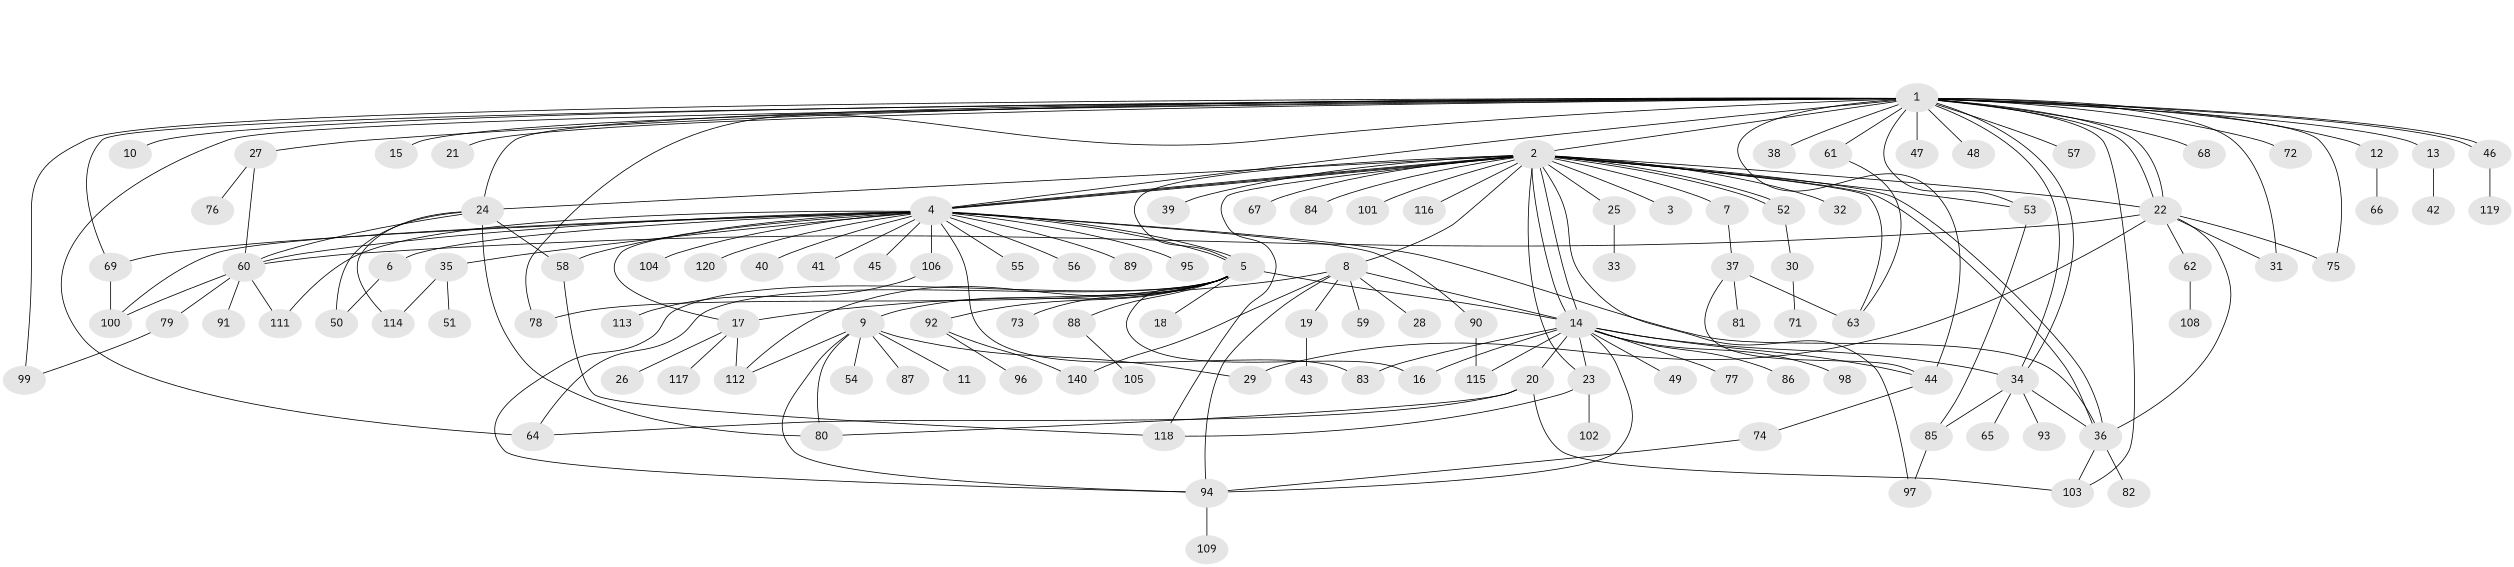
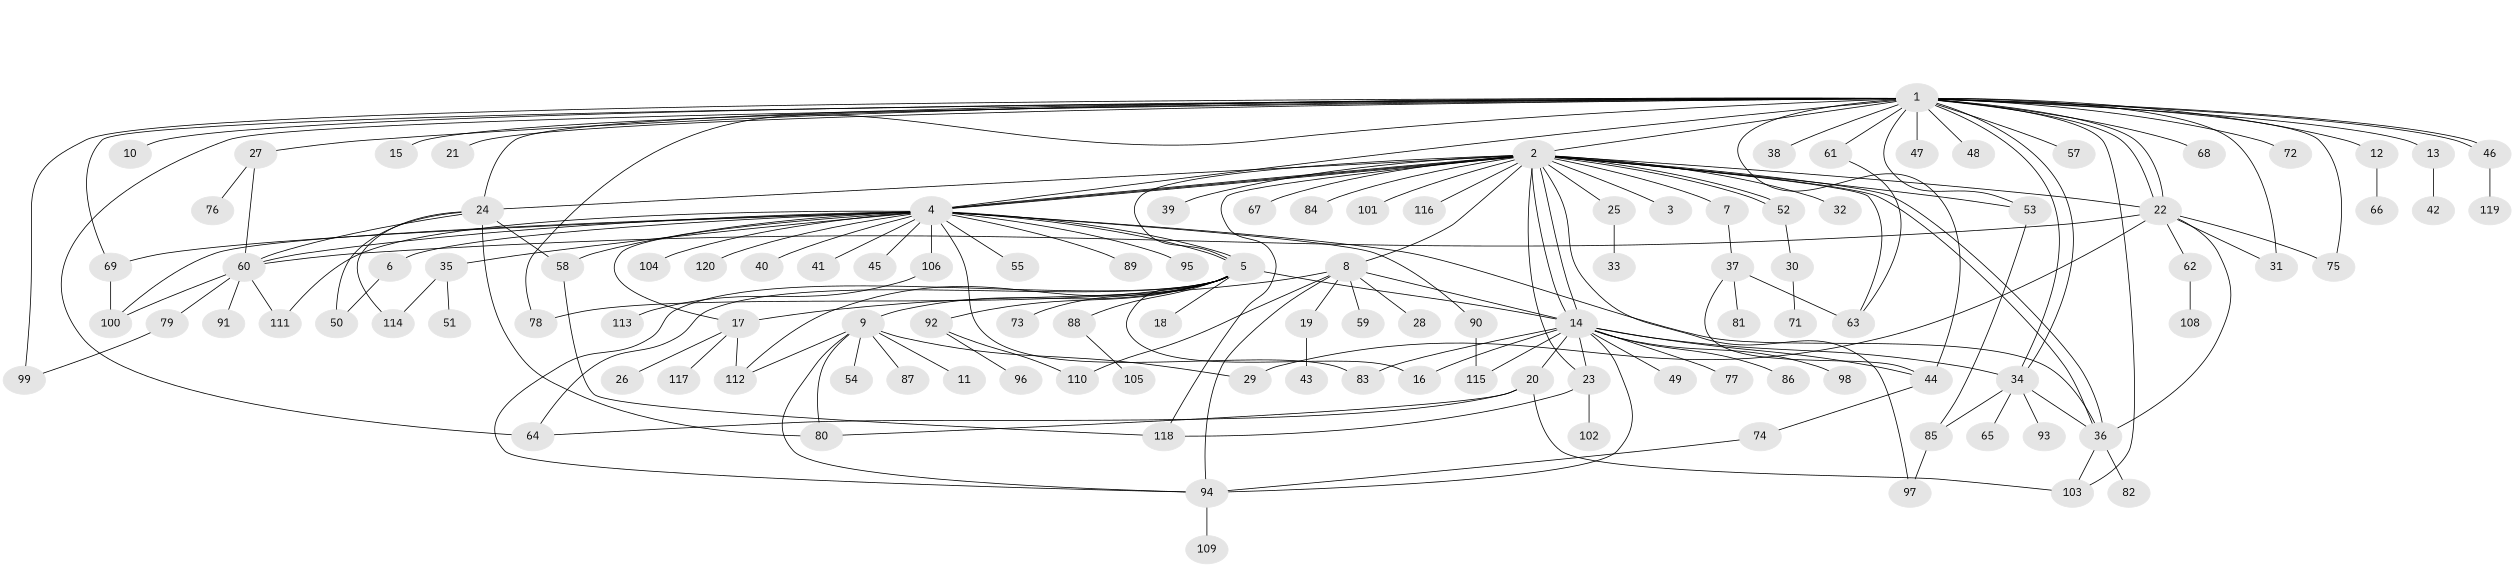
node "56": removed
node "140": label "140" -> "110"
